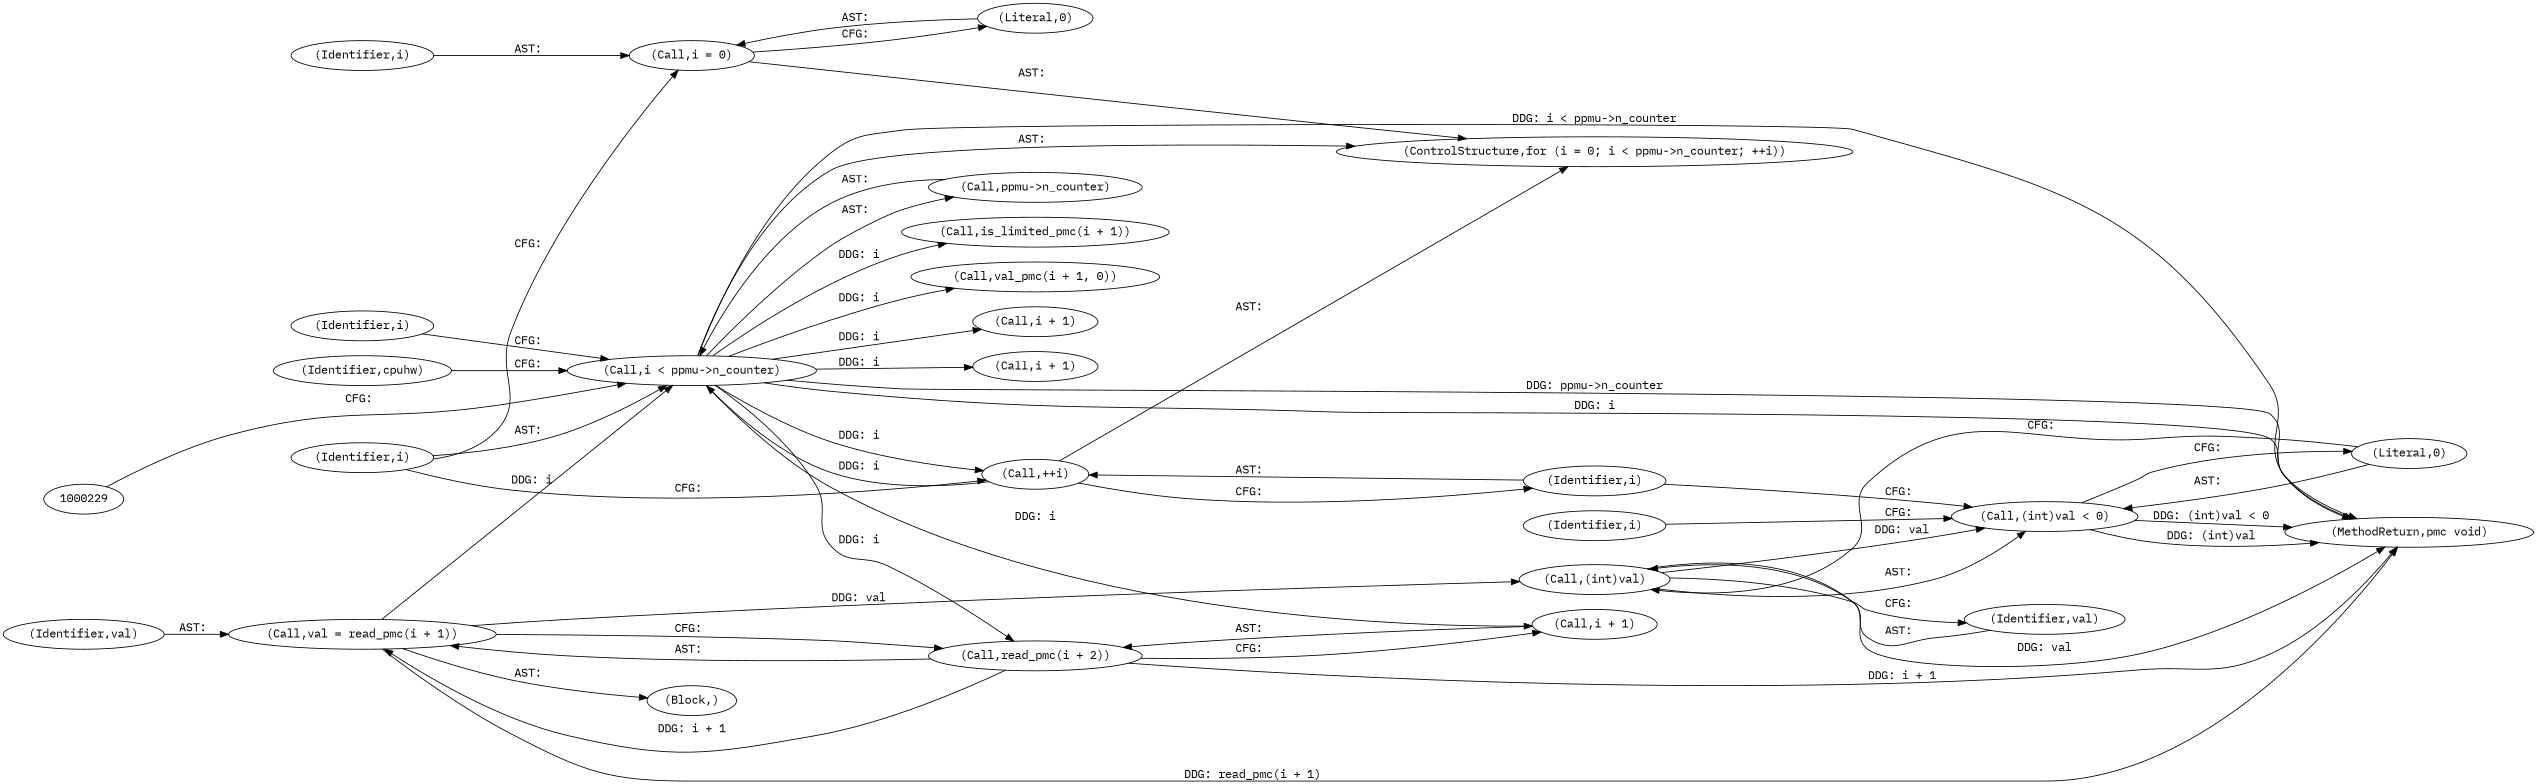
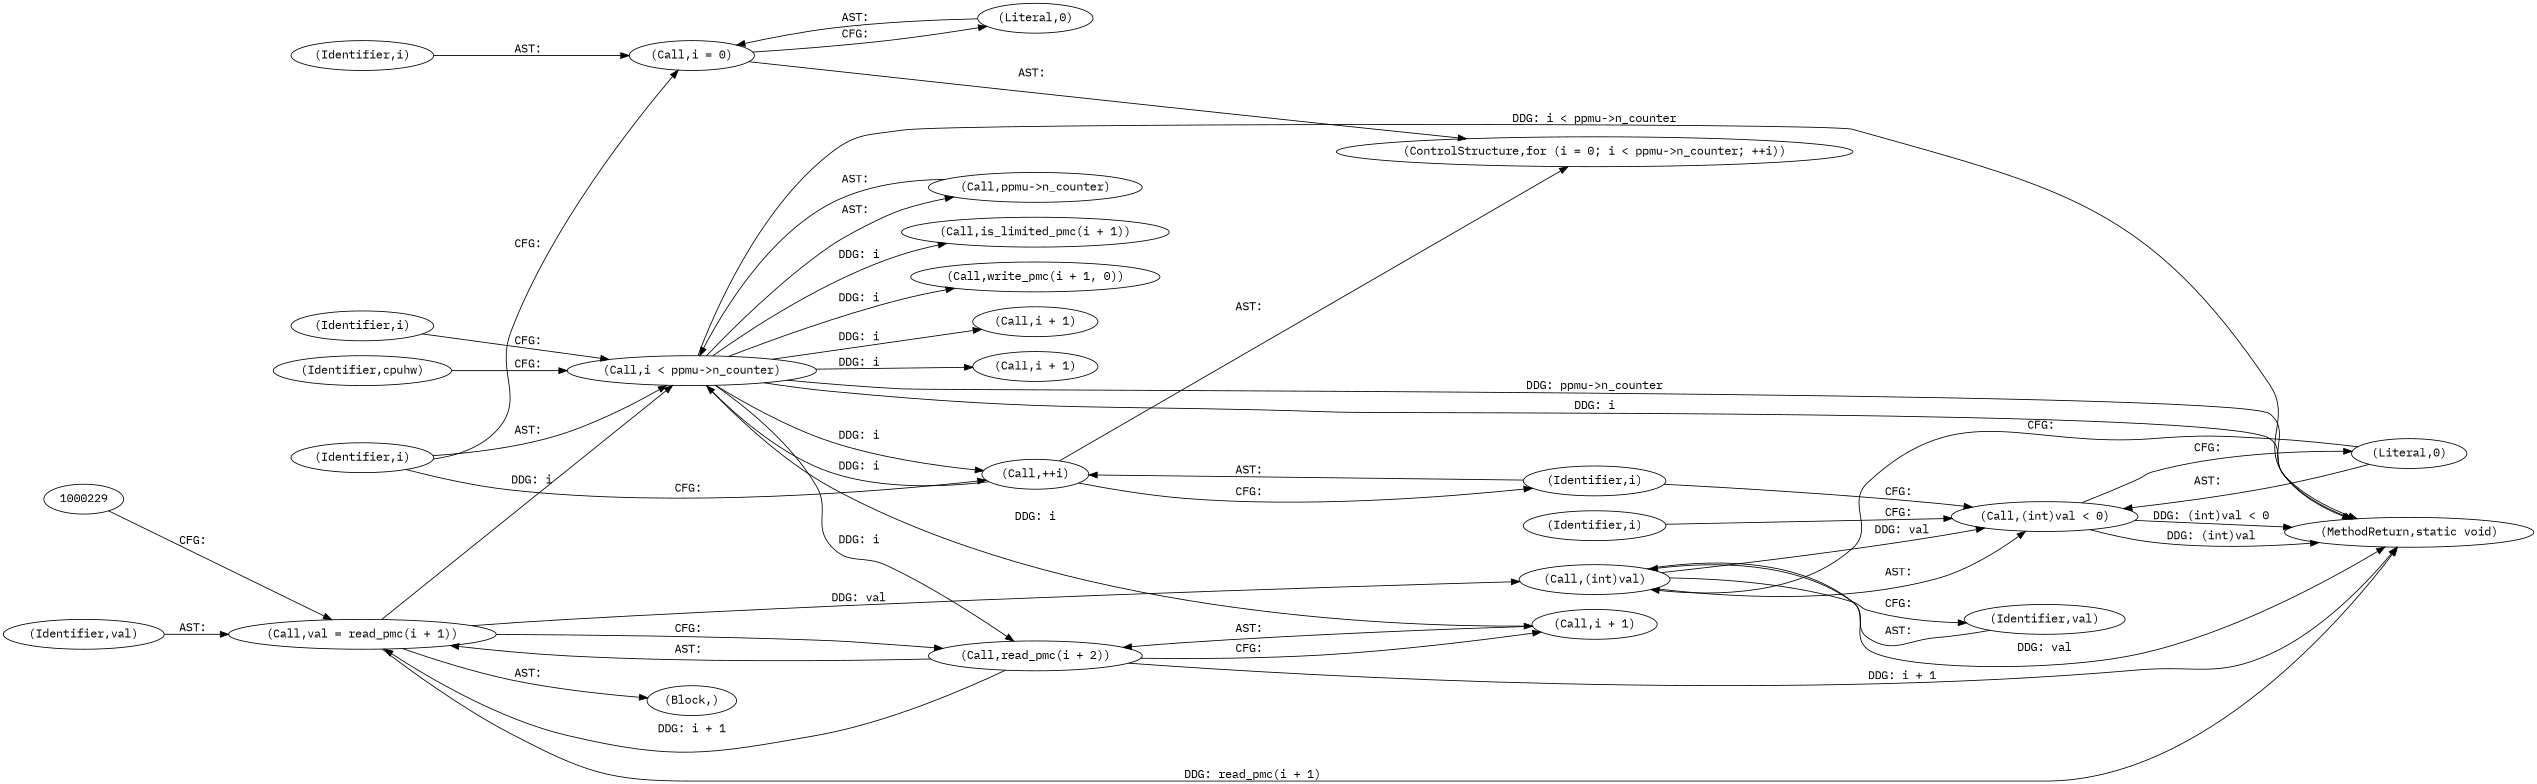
edge "(Call,i < ppmu->n_counter)" -> "(ControlStructure,for (i = 0; i < ppmu->n_counter; ++i))": removed, label "AST:"
node "(Call,val_pmc(i + 1, 0))": label "(Call,val_pmc(i + 1, 0))" -> "(Call,write_pmc(i + 1, 0))"
edge "1000229" -> "(Call,i < ppmu->n_counter)": now "1000229" -> "(Call,val = read_pmc(i + 1))"
node "(MethodReturn,pmc void)": label "(MethodReturn,pmc void)" -> "(MethodReturn,static void)"
